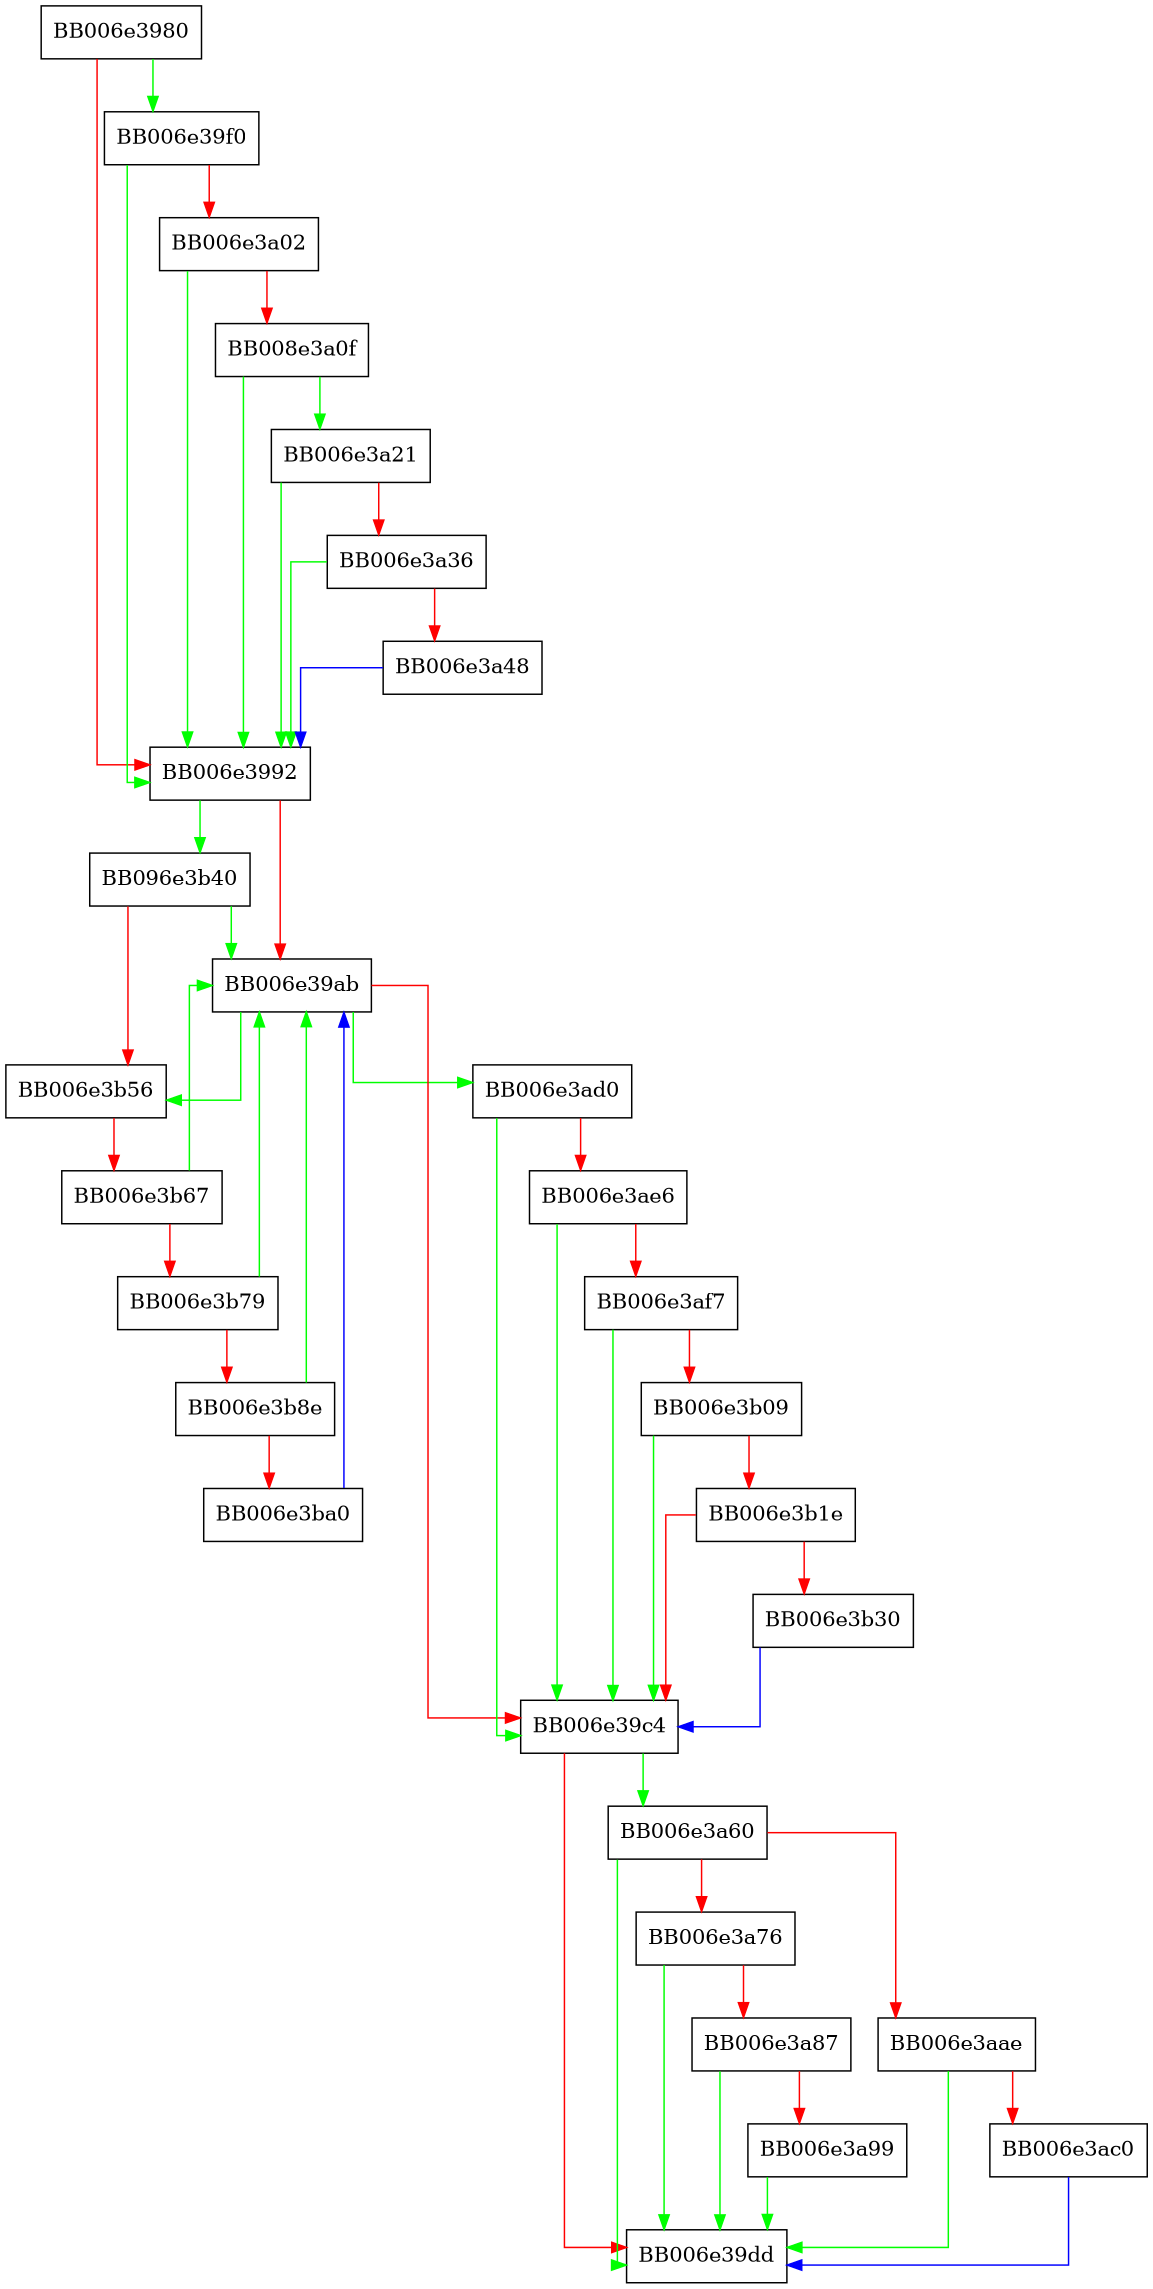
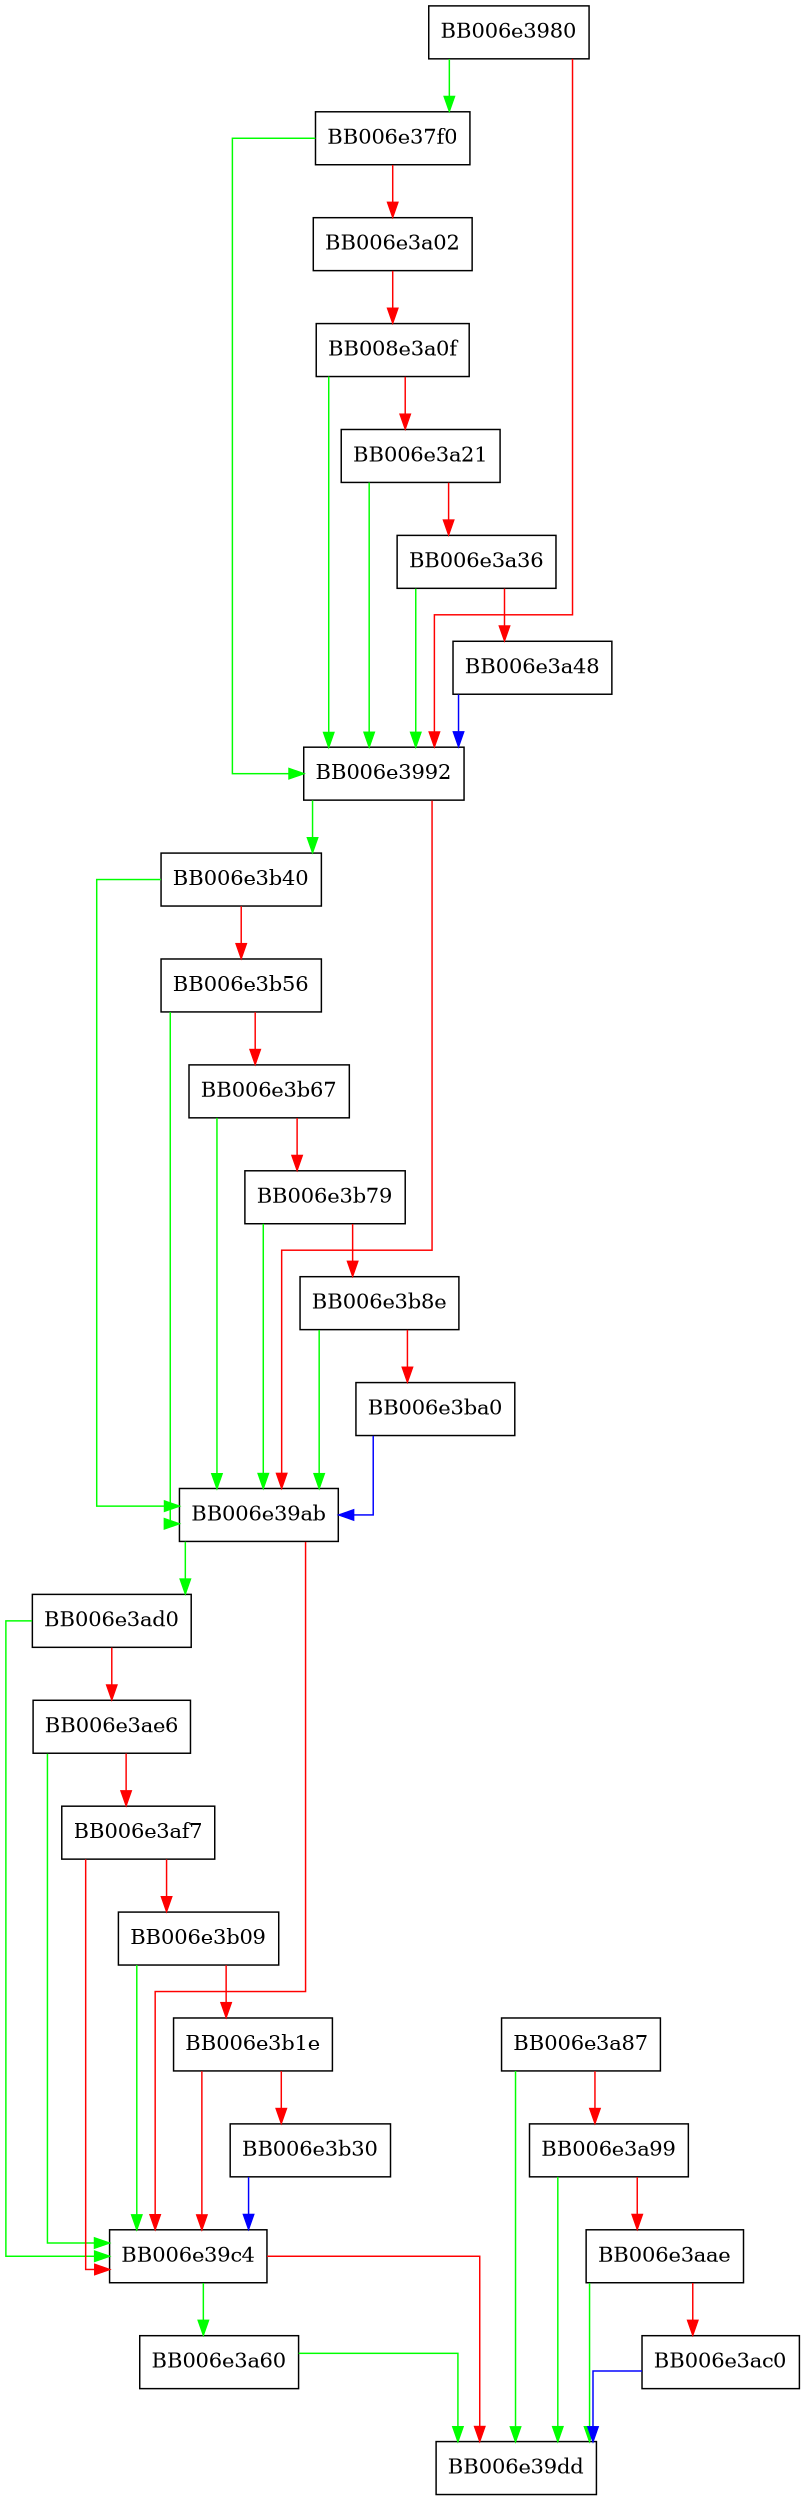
node "BB006e39f0": label "BB006e39f0" -> "BB006e37f0"
edge "BB008e3a0f" -> "BB006e3a21": color green -> red
edge "BB006e3a02" -> "BB006e3992": removed
node "BB096e3b40": label "BB096e3b40" -> "BB006e3b40"
edge "BB006e39ab" -> "BB006e3b56": reversed
edge "BB006e3af7" -> "BB006e39c4": color green -> red
edge "BB006e3a60" -> "BB006e3aae": now "BB006e3a99" -> "BB006e3aae"
node "BB006e3a76": removed
